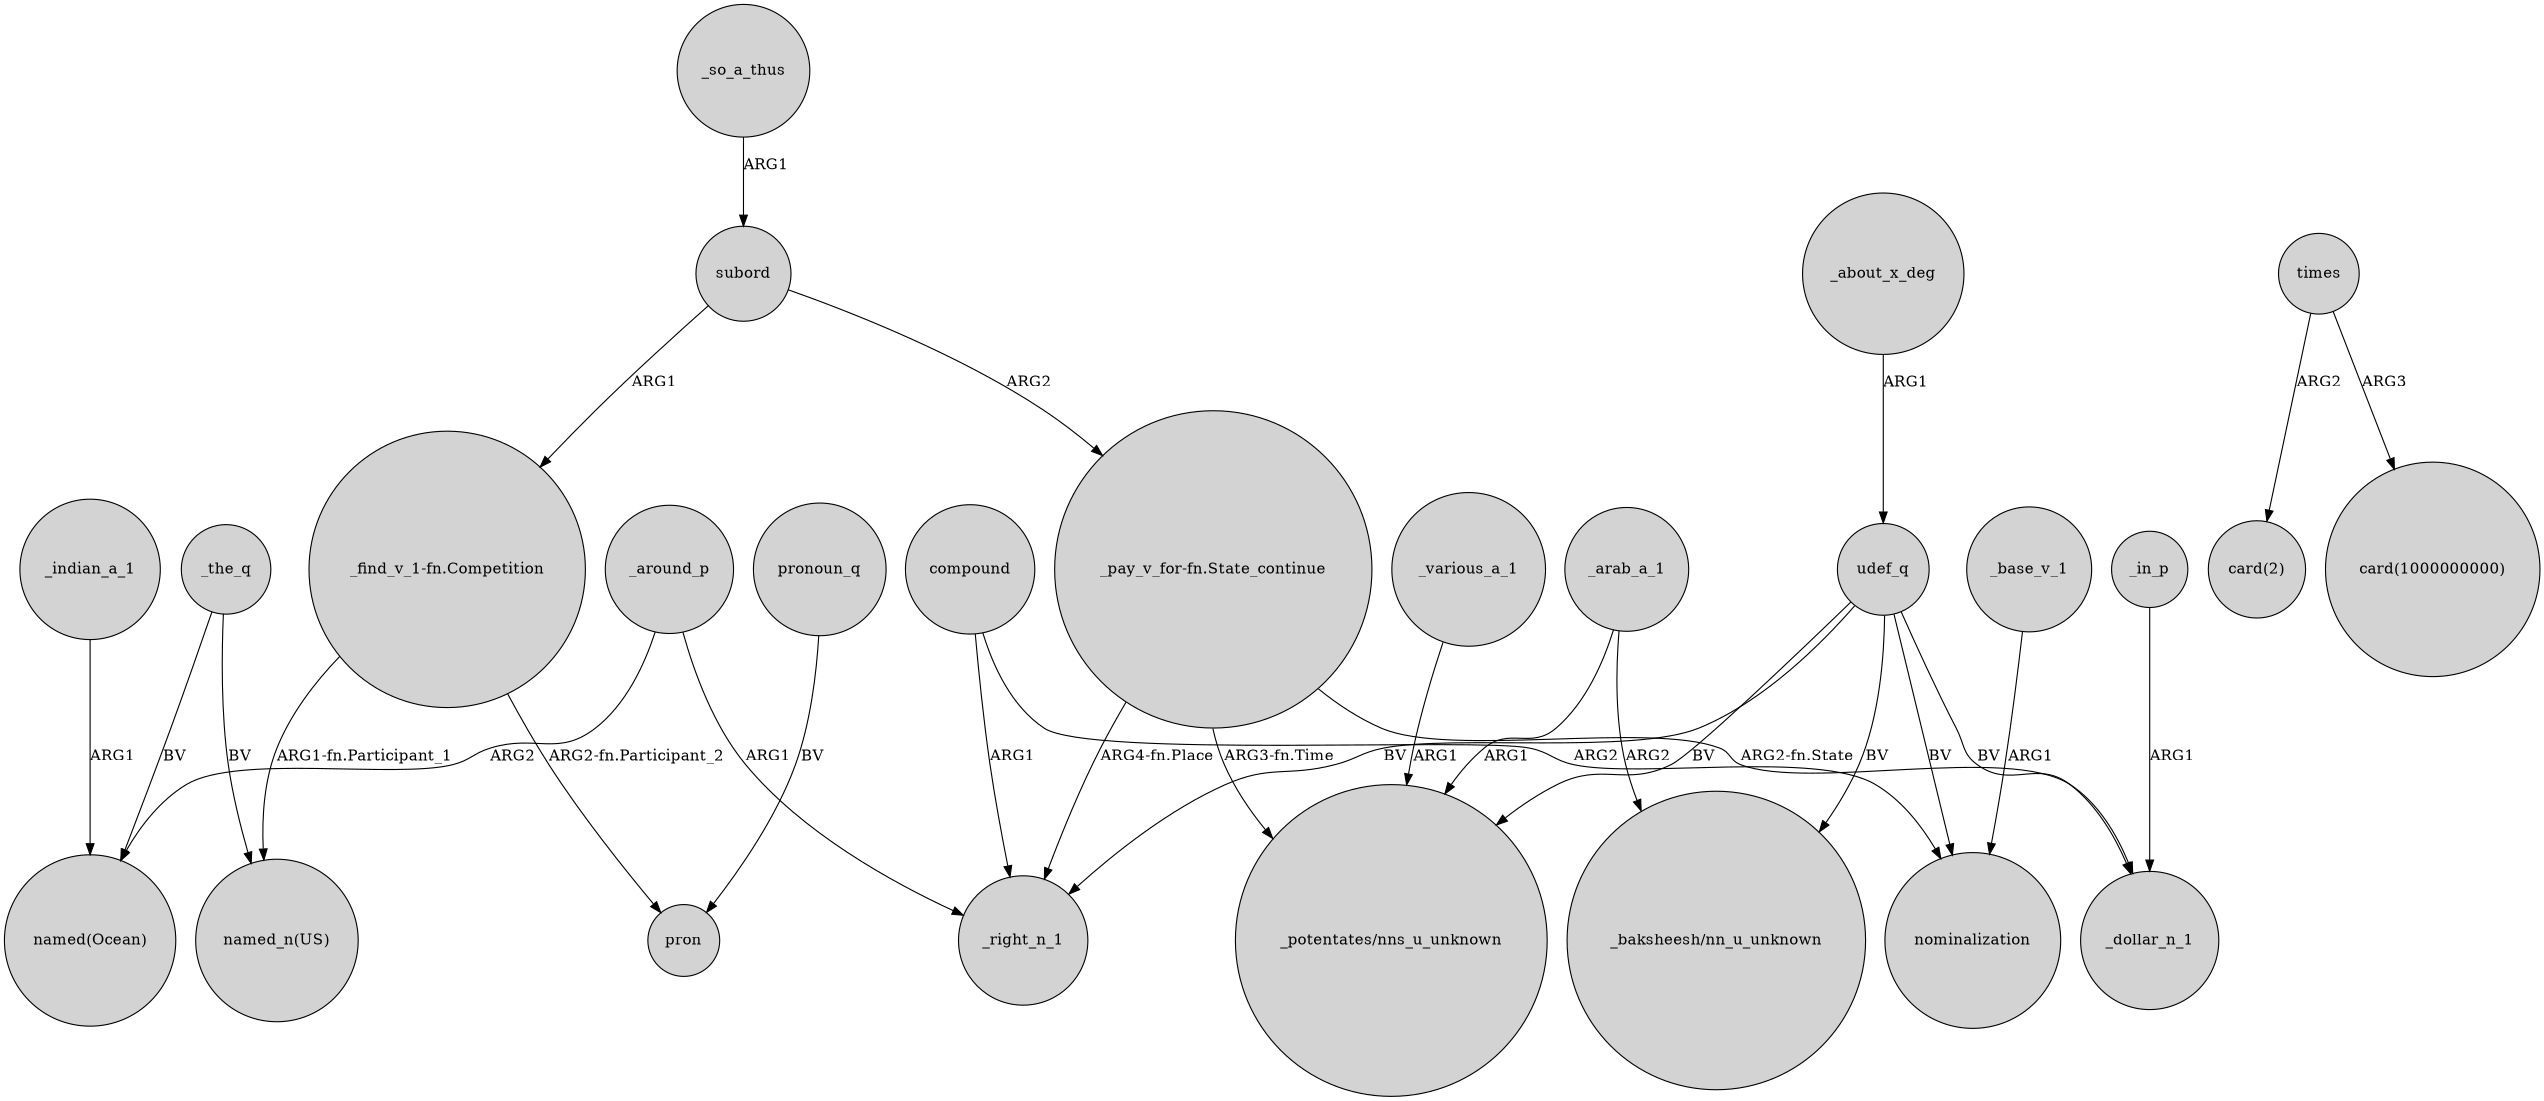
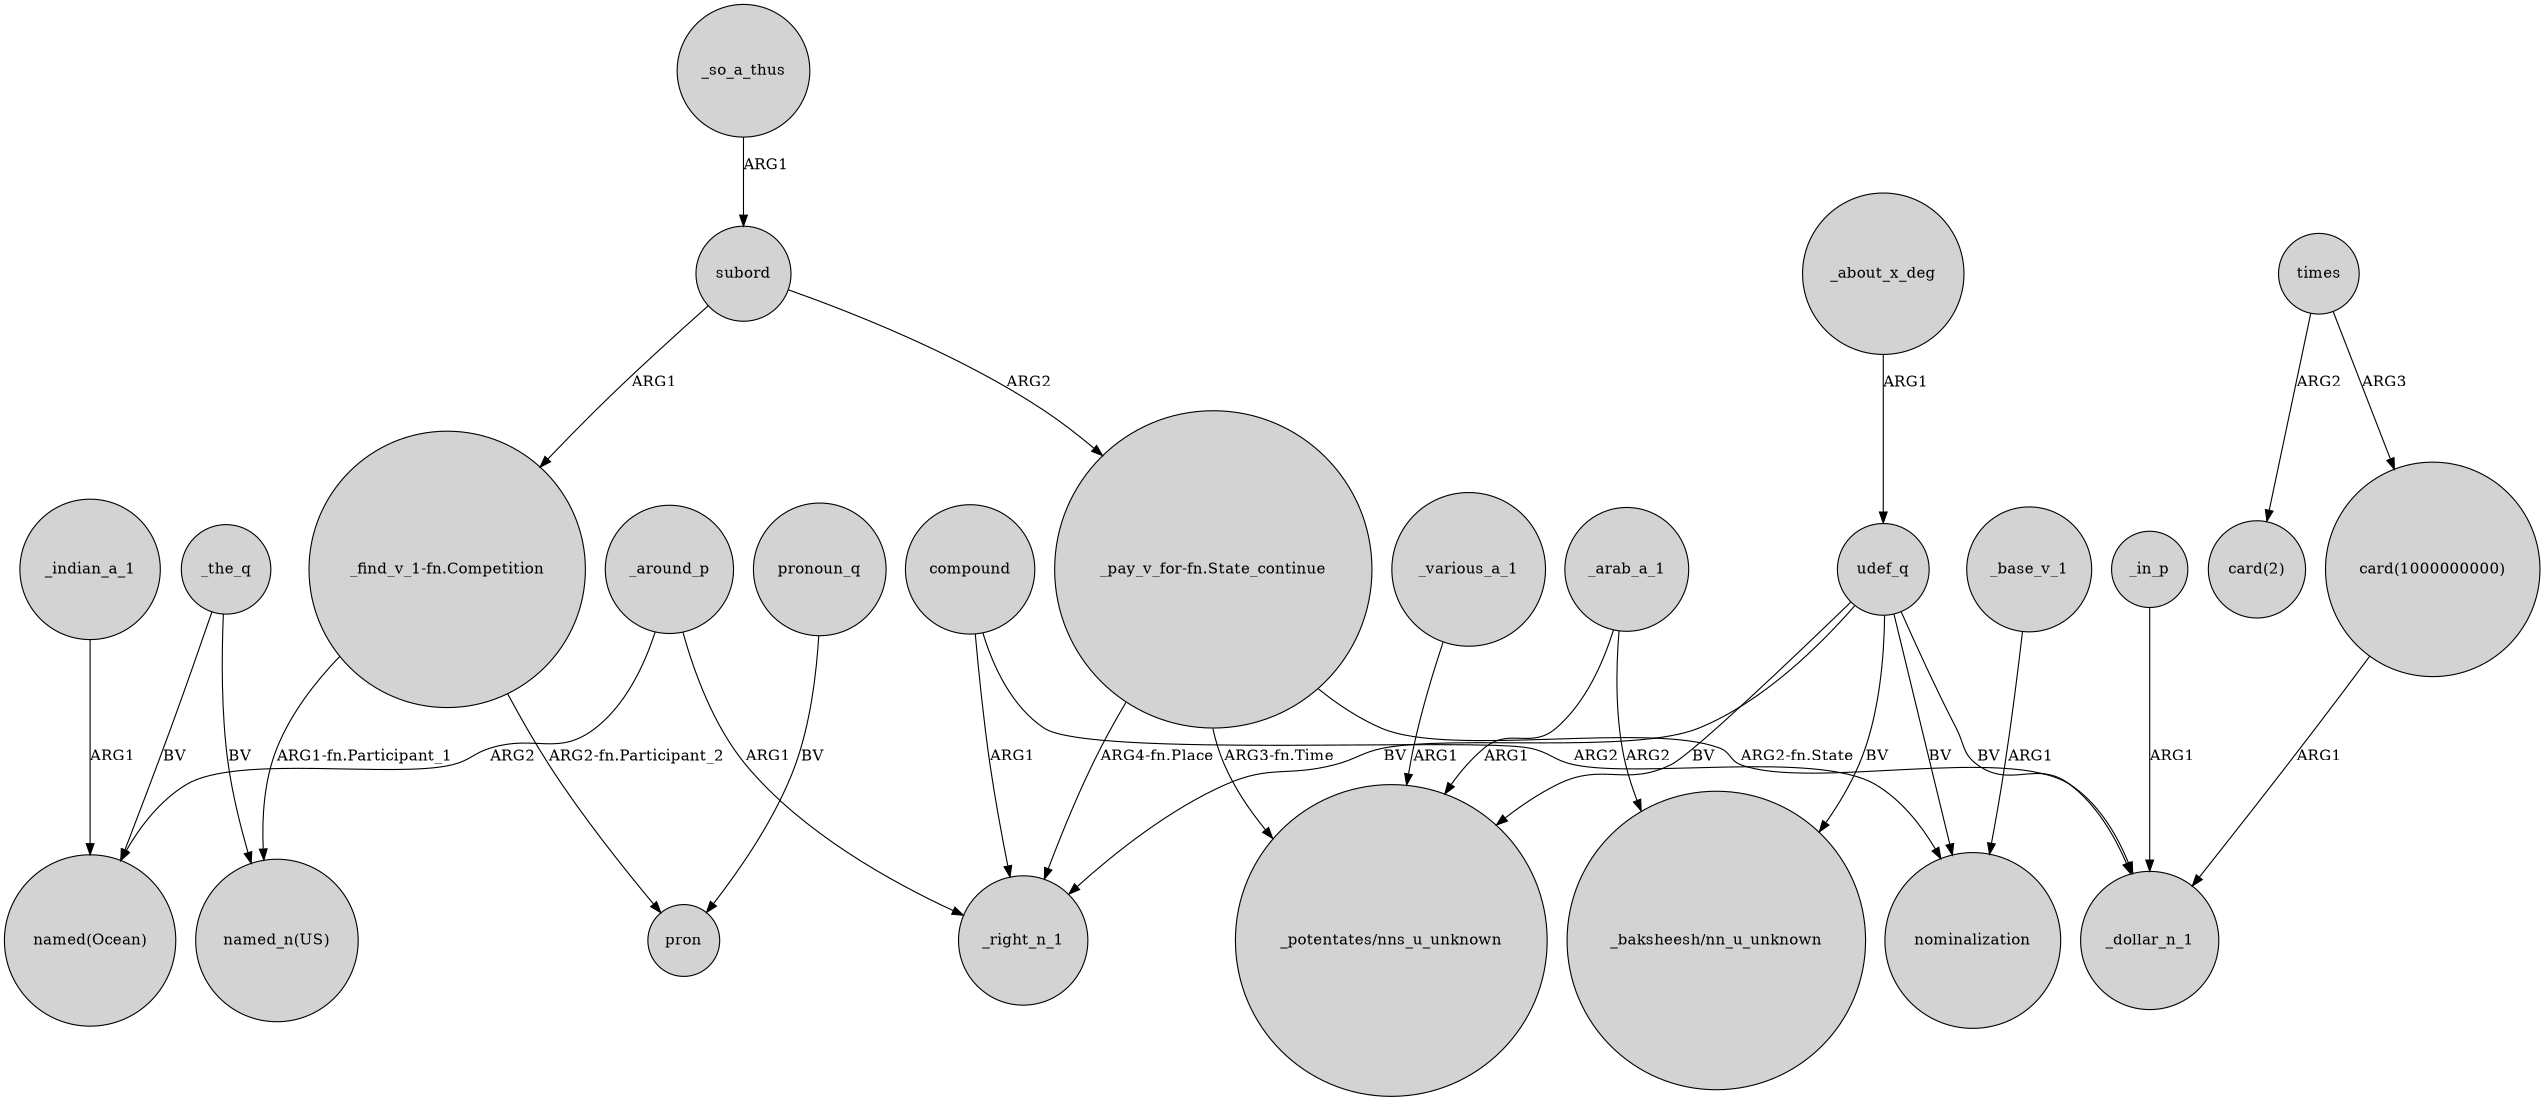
edge "card(1000000000)" -> "_dollar_n_1": added, label "ARG1"
